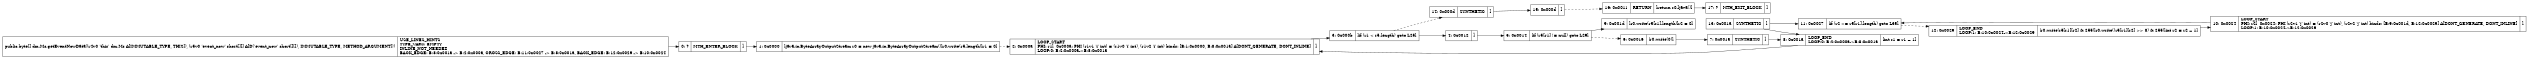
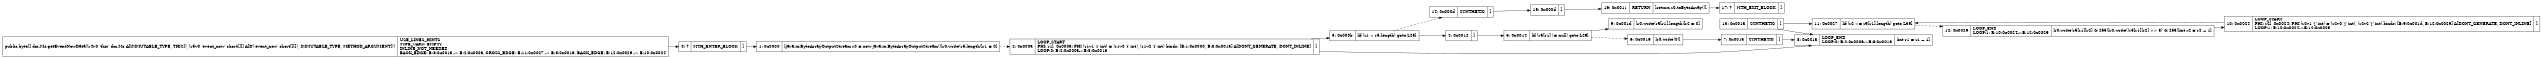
node "16: 0x0011": text "lreturn r0.ljava()l" -> "lreturn r0.toByteArray()l"
edge "15: 0x000d" -> "16: 0x0011": style dashed -> solid
edge "8: 0x001a" -> "2: 0x000a": reversed
